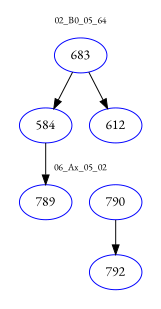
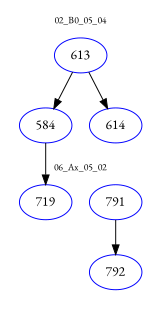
cluster "02_B0_05_64": label "02_B0_05_64" -> "02_B0_05_04"
node "683": label "683" -> "613"
node "612": label "612" -> "614"
node "789": label "789" -> "719"
node "790": label "790" -> "791"
